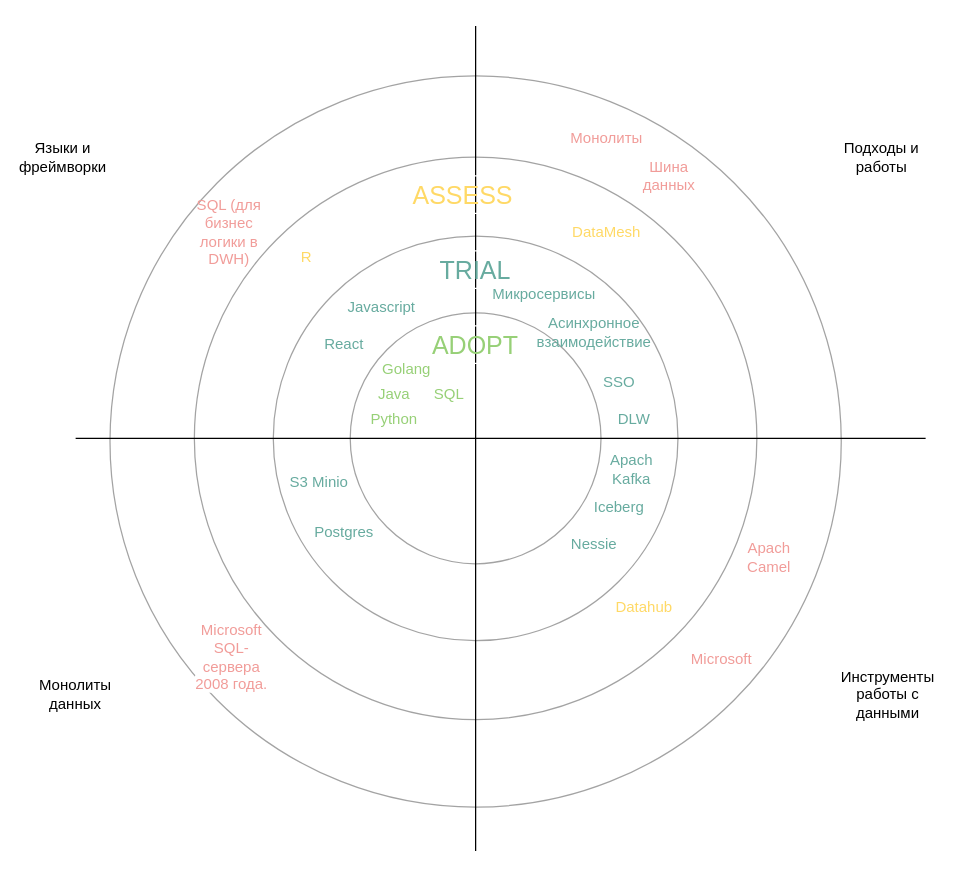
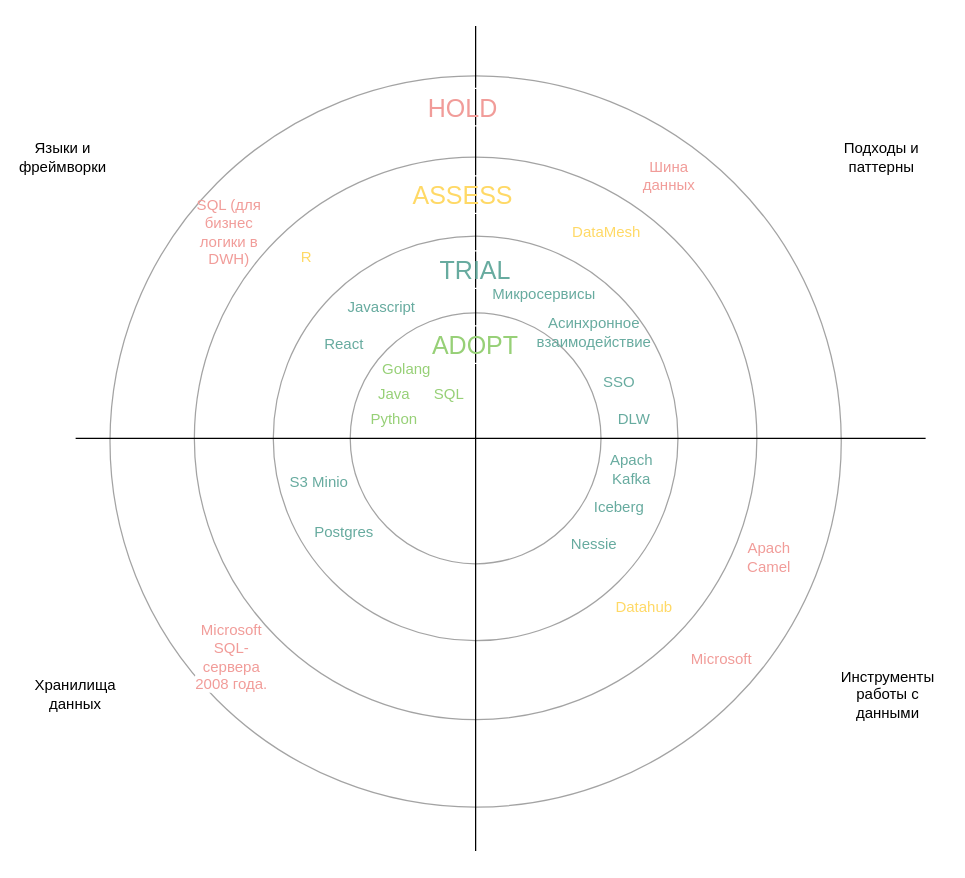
node "HOLD": added
node "Монолиты": removed
node "Подходы и работы": label "Подходы и работы" -> "Подходы и паттерны"
node "Монолиты данных": label "Монолиты данных" -> "Хранилища данных"
